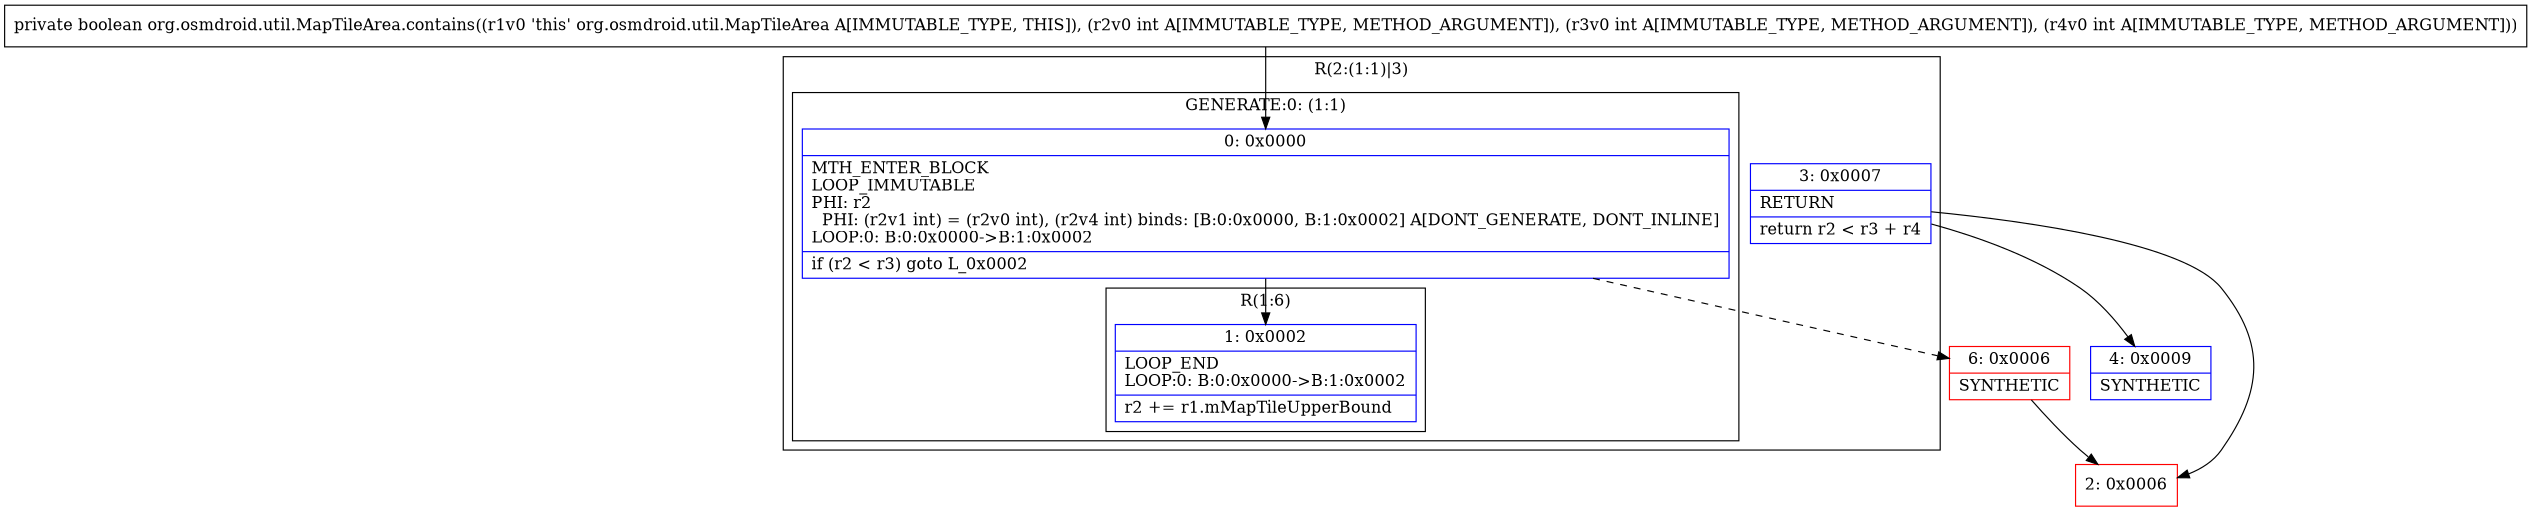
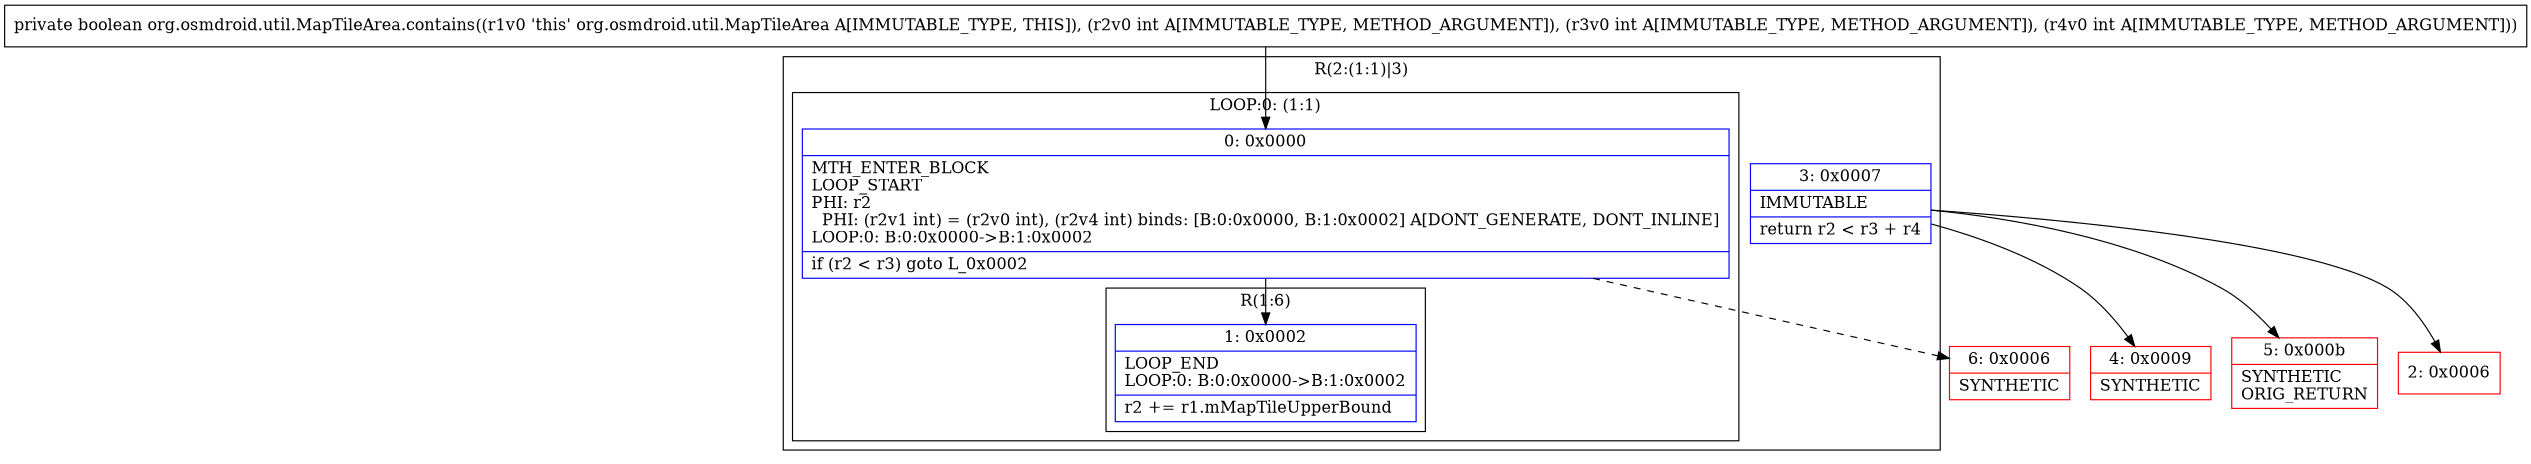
cluster "GENERATE:0: (1:1)": label "GENERATE:0: (1:1)" -> "LOOP:0: (1:1)"
node "0: 0x0000": text "LOOP_IMMUTABLE" -> "LOOP_START"
node "3: 0x0007": text "RETURN" -> "IMMUTABLE"
node "4: 0x0009": color blue -> red
node "5: 0x000b": added
edge "6: 0x0006" -> "2: 0x0006": removed
